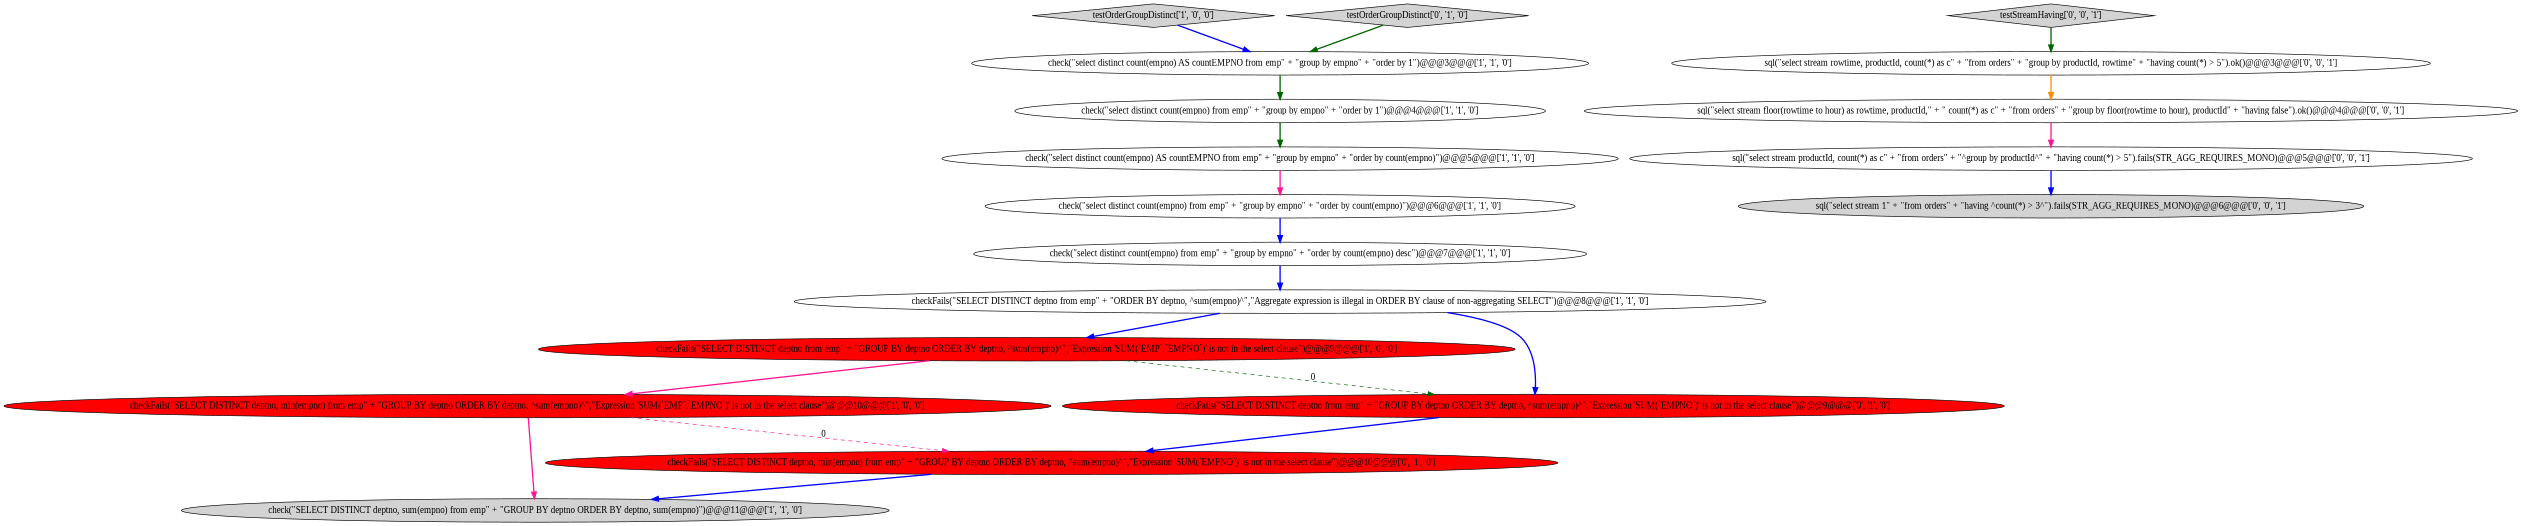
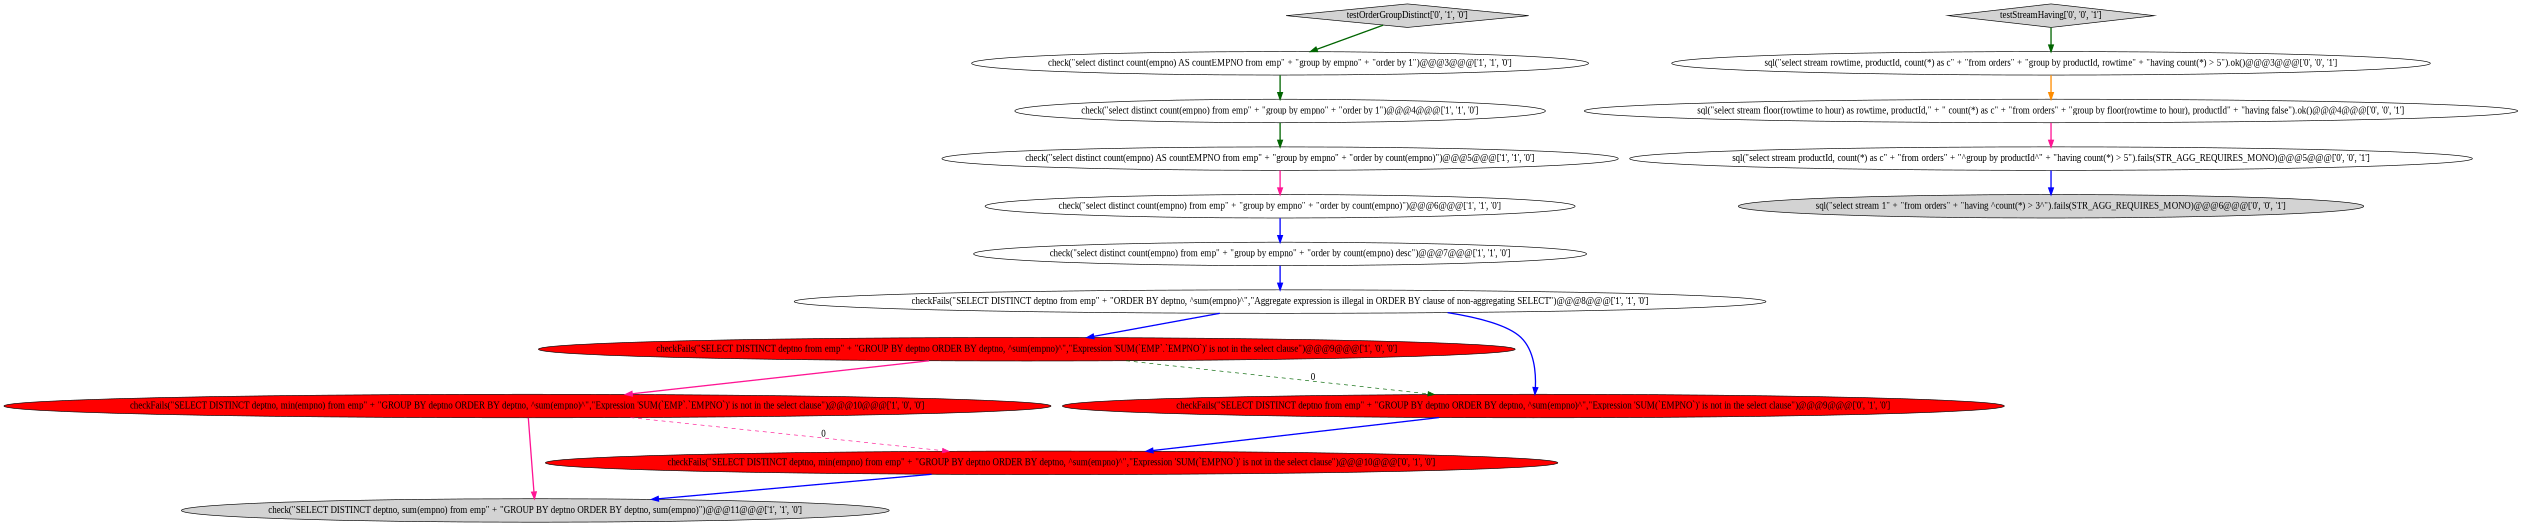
node "testOrderGroupDistinct['1', '0', '0']": removed
